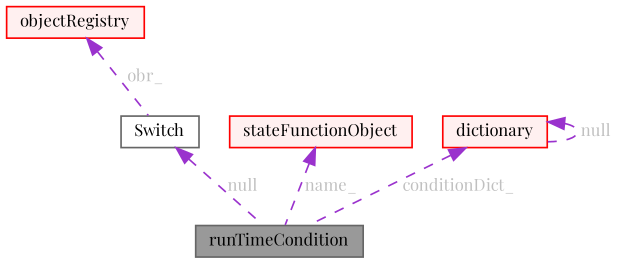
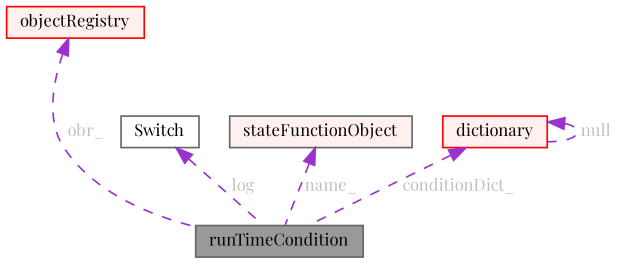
edge "Switch" -> "objectRegistry": now "runTimeCondition" -> "objectRegistry"
node "stateFunctionObject": color red -> gray40
edge "runTimeCondition" -> "Switch": label " null" -> " log"
